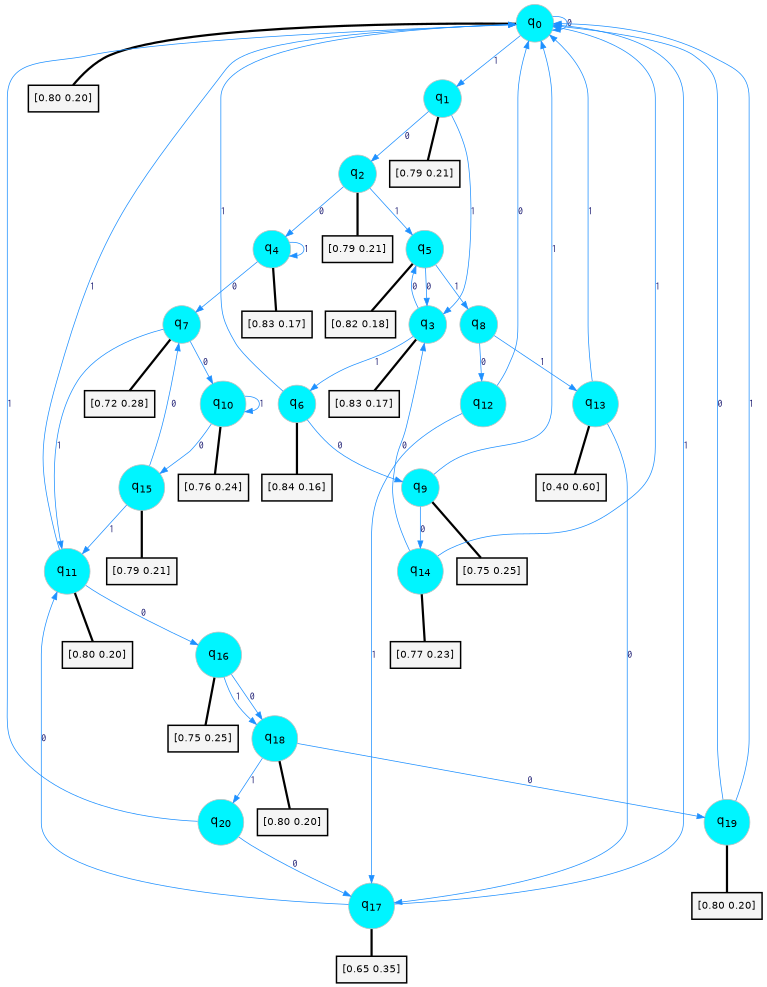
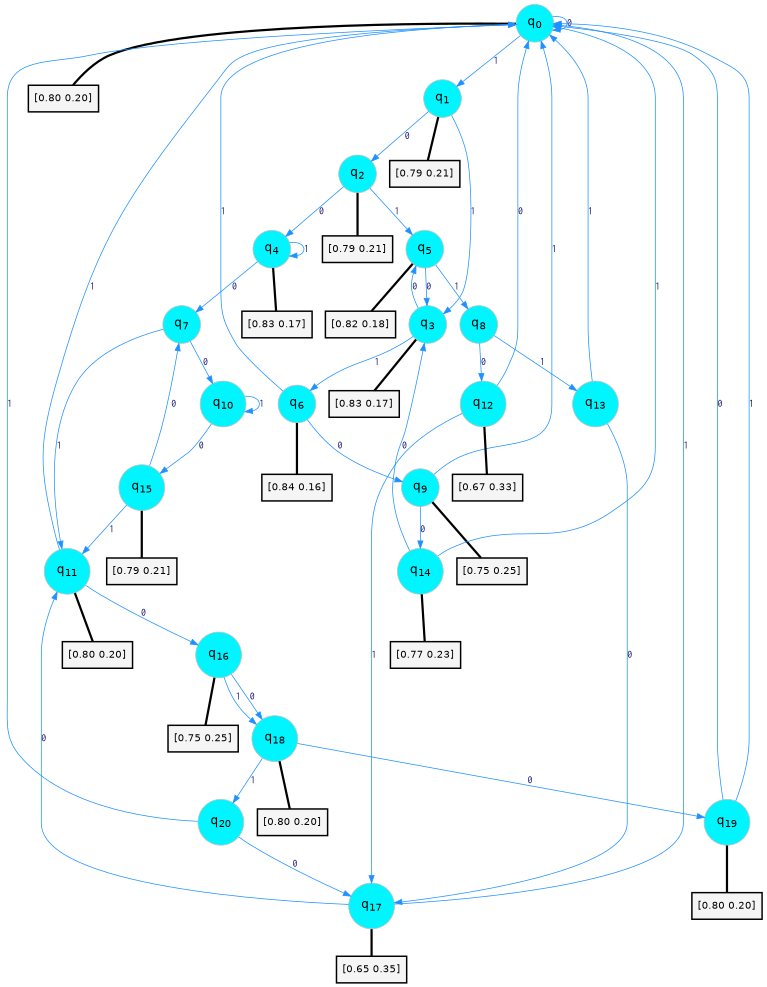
node "[0.72 0.28]": removed
node "[0.76 0.24]": removed
node "[0.67 0.33]": added
node "[0.40 0.60]": removed
